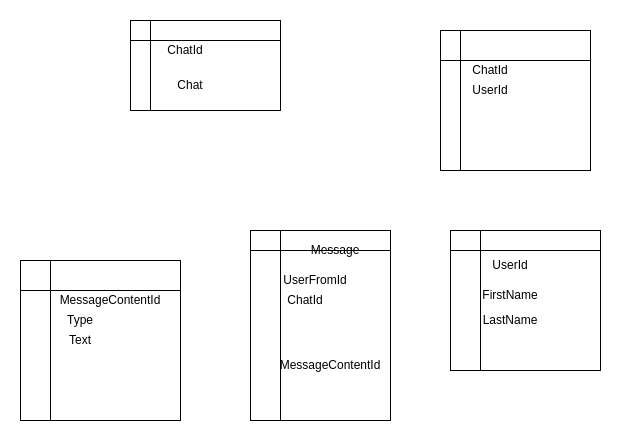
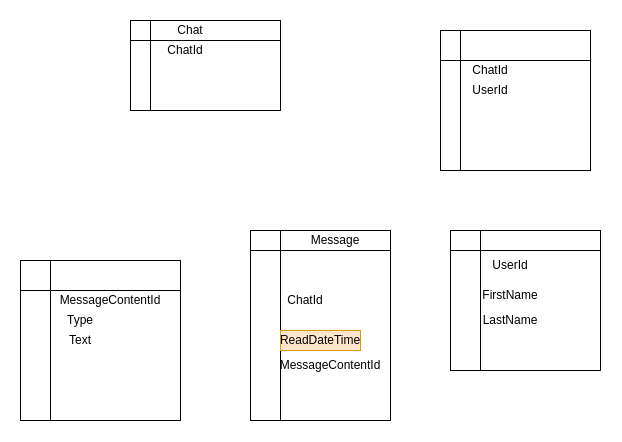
node "Chat": moved (191, 86) -> (191, 31)
node "Message": moved (336, 251) -> (336, 241)
node "UserFromId": removed
node "ReadDateTime": added
